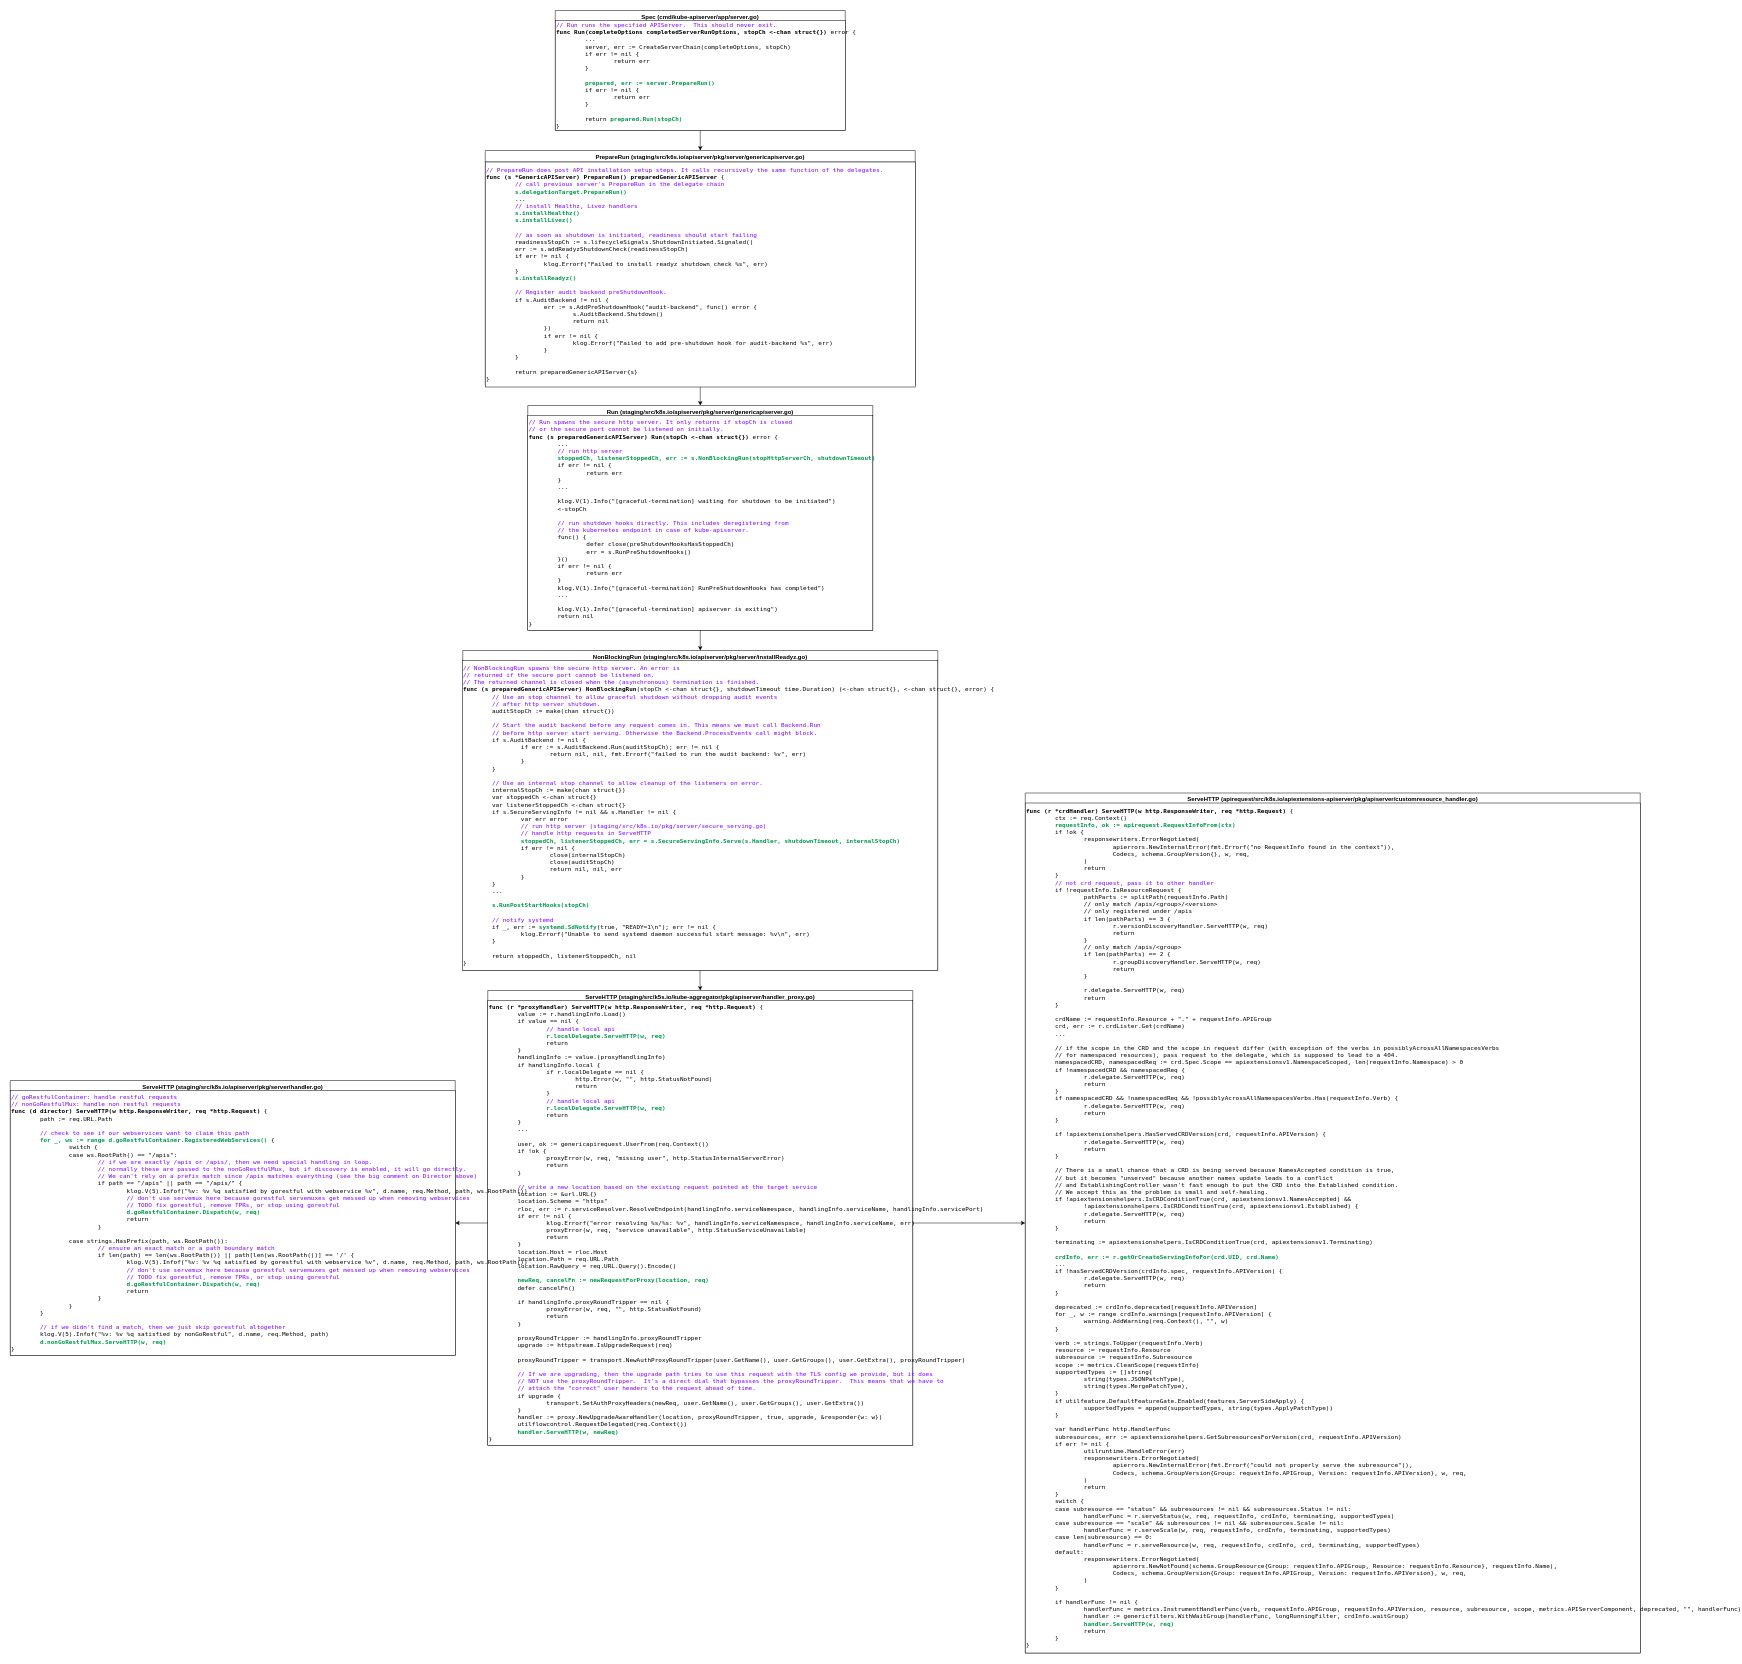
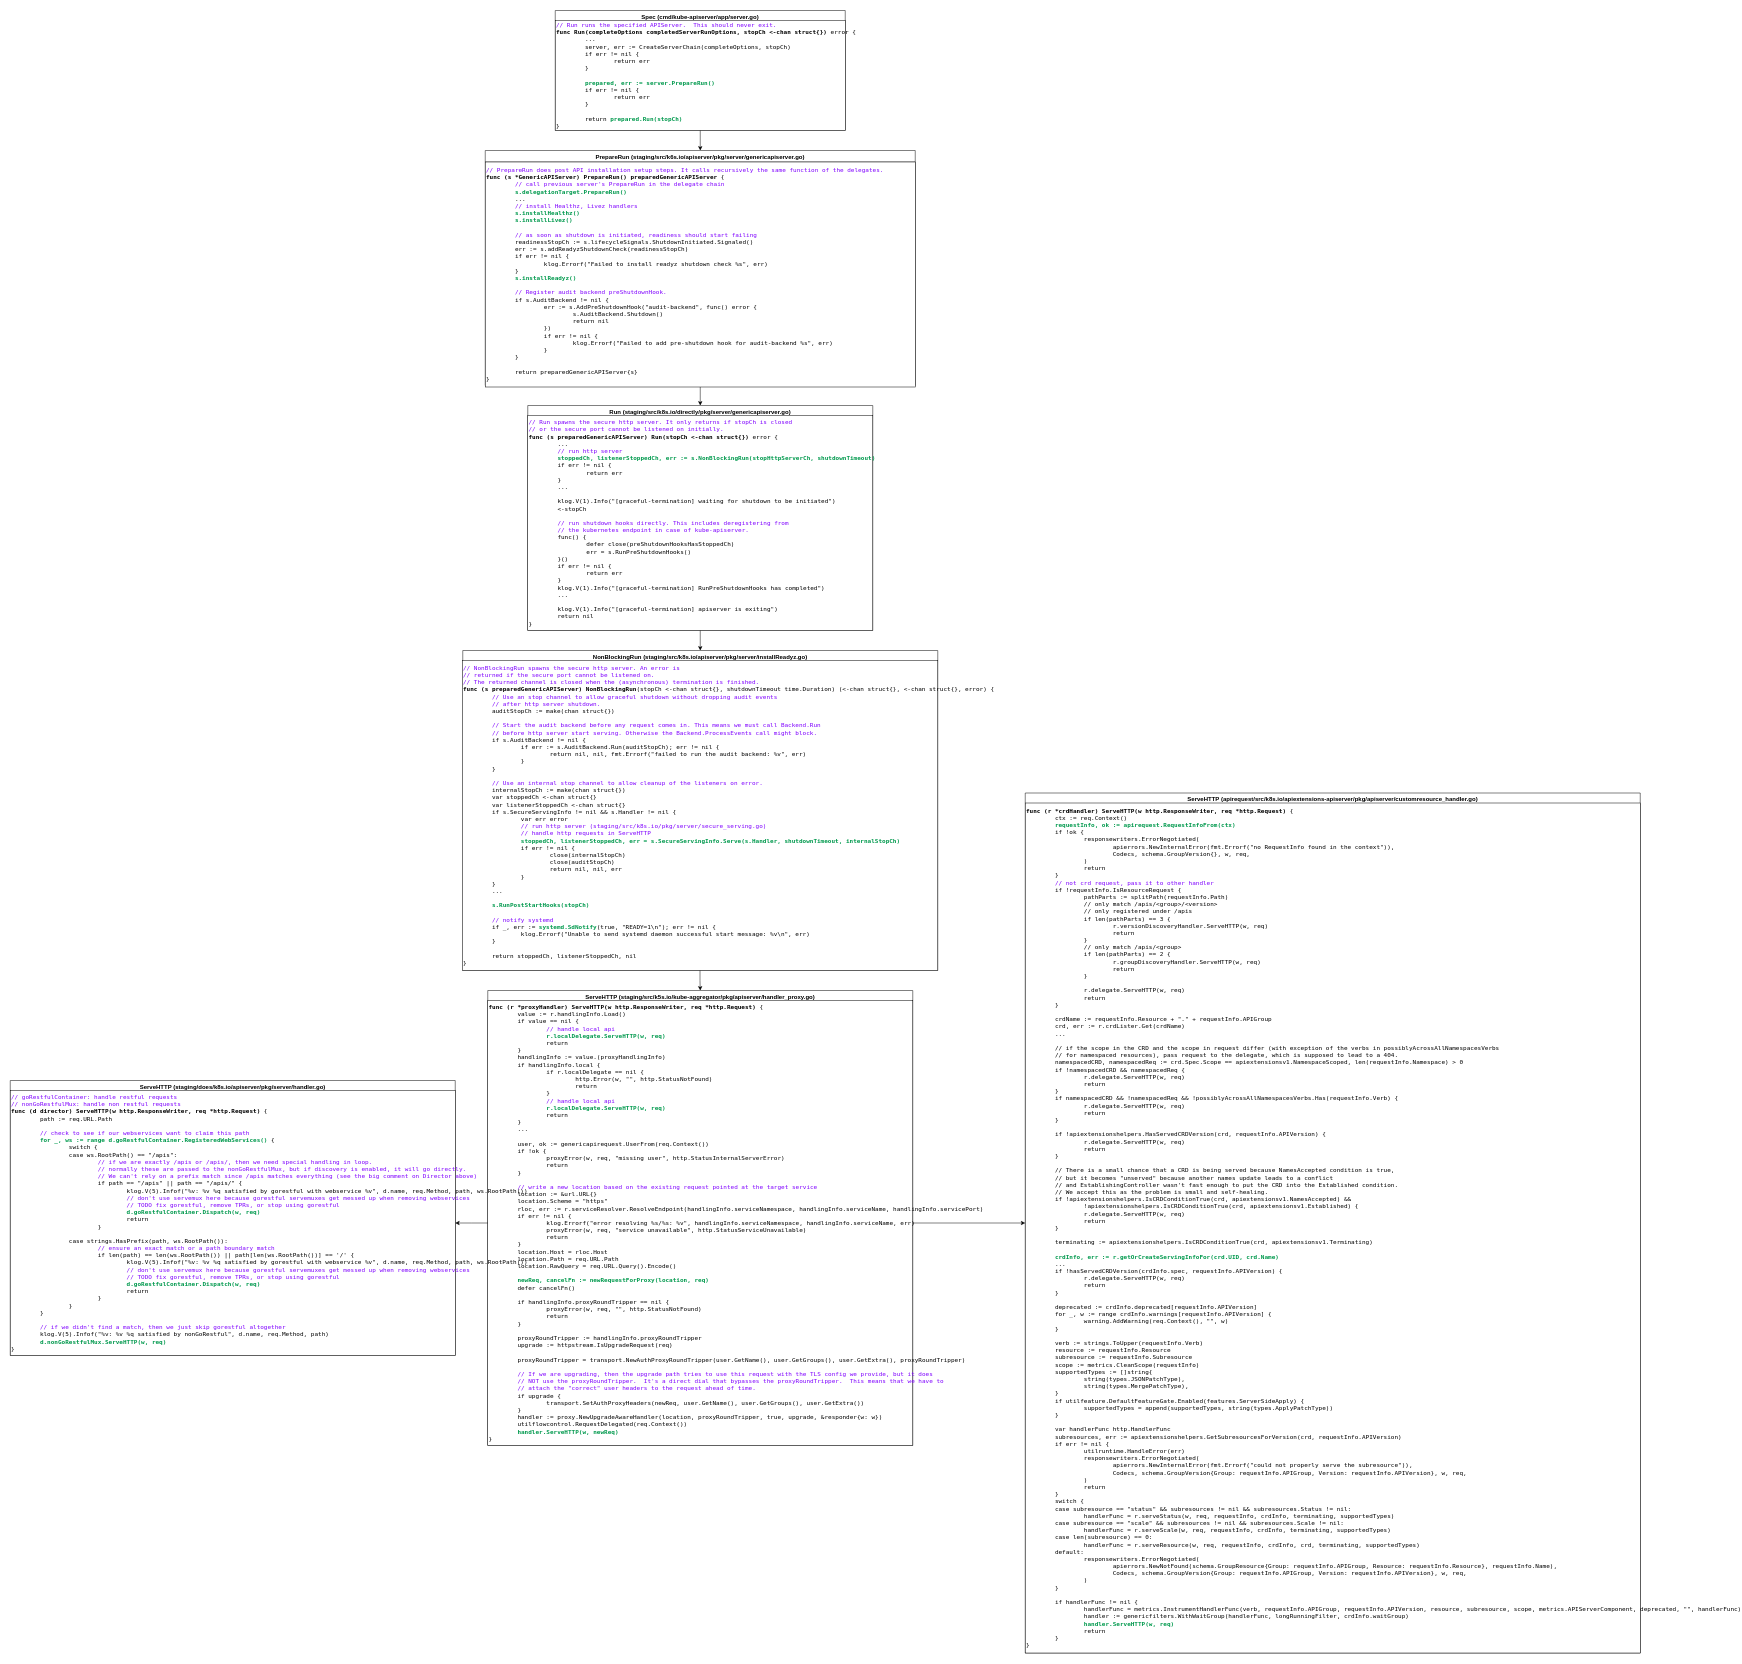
node "Run (staging/src/k8s.io/apiserver/pkg/server/genericapiserver.go)": label "Run (staging/src/k8s.io/apiserver/pkg/server/genericapiserver.go)" -> "Run (staging/src/k8s.io/directly/pkg/server/genericapiserver.go)"
node "ServeHTTP (staging/src/k8s.io/apiserver/pkg/server/handler.go)": label "ServeHTTP (staging/src/k8s.io/apiserver/pkg/server/handler.go)" -> "ServeHTTP (staging/does/k8s.io/apiserver/pkg/server/handler.go)"
